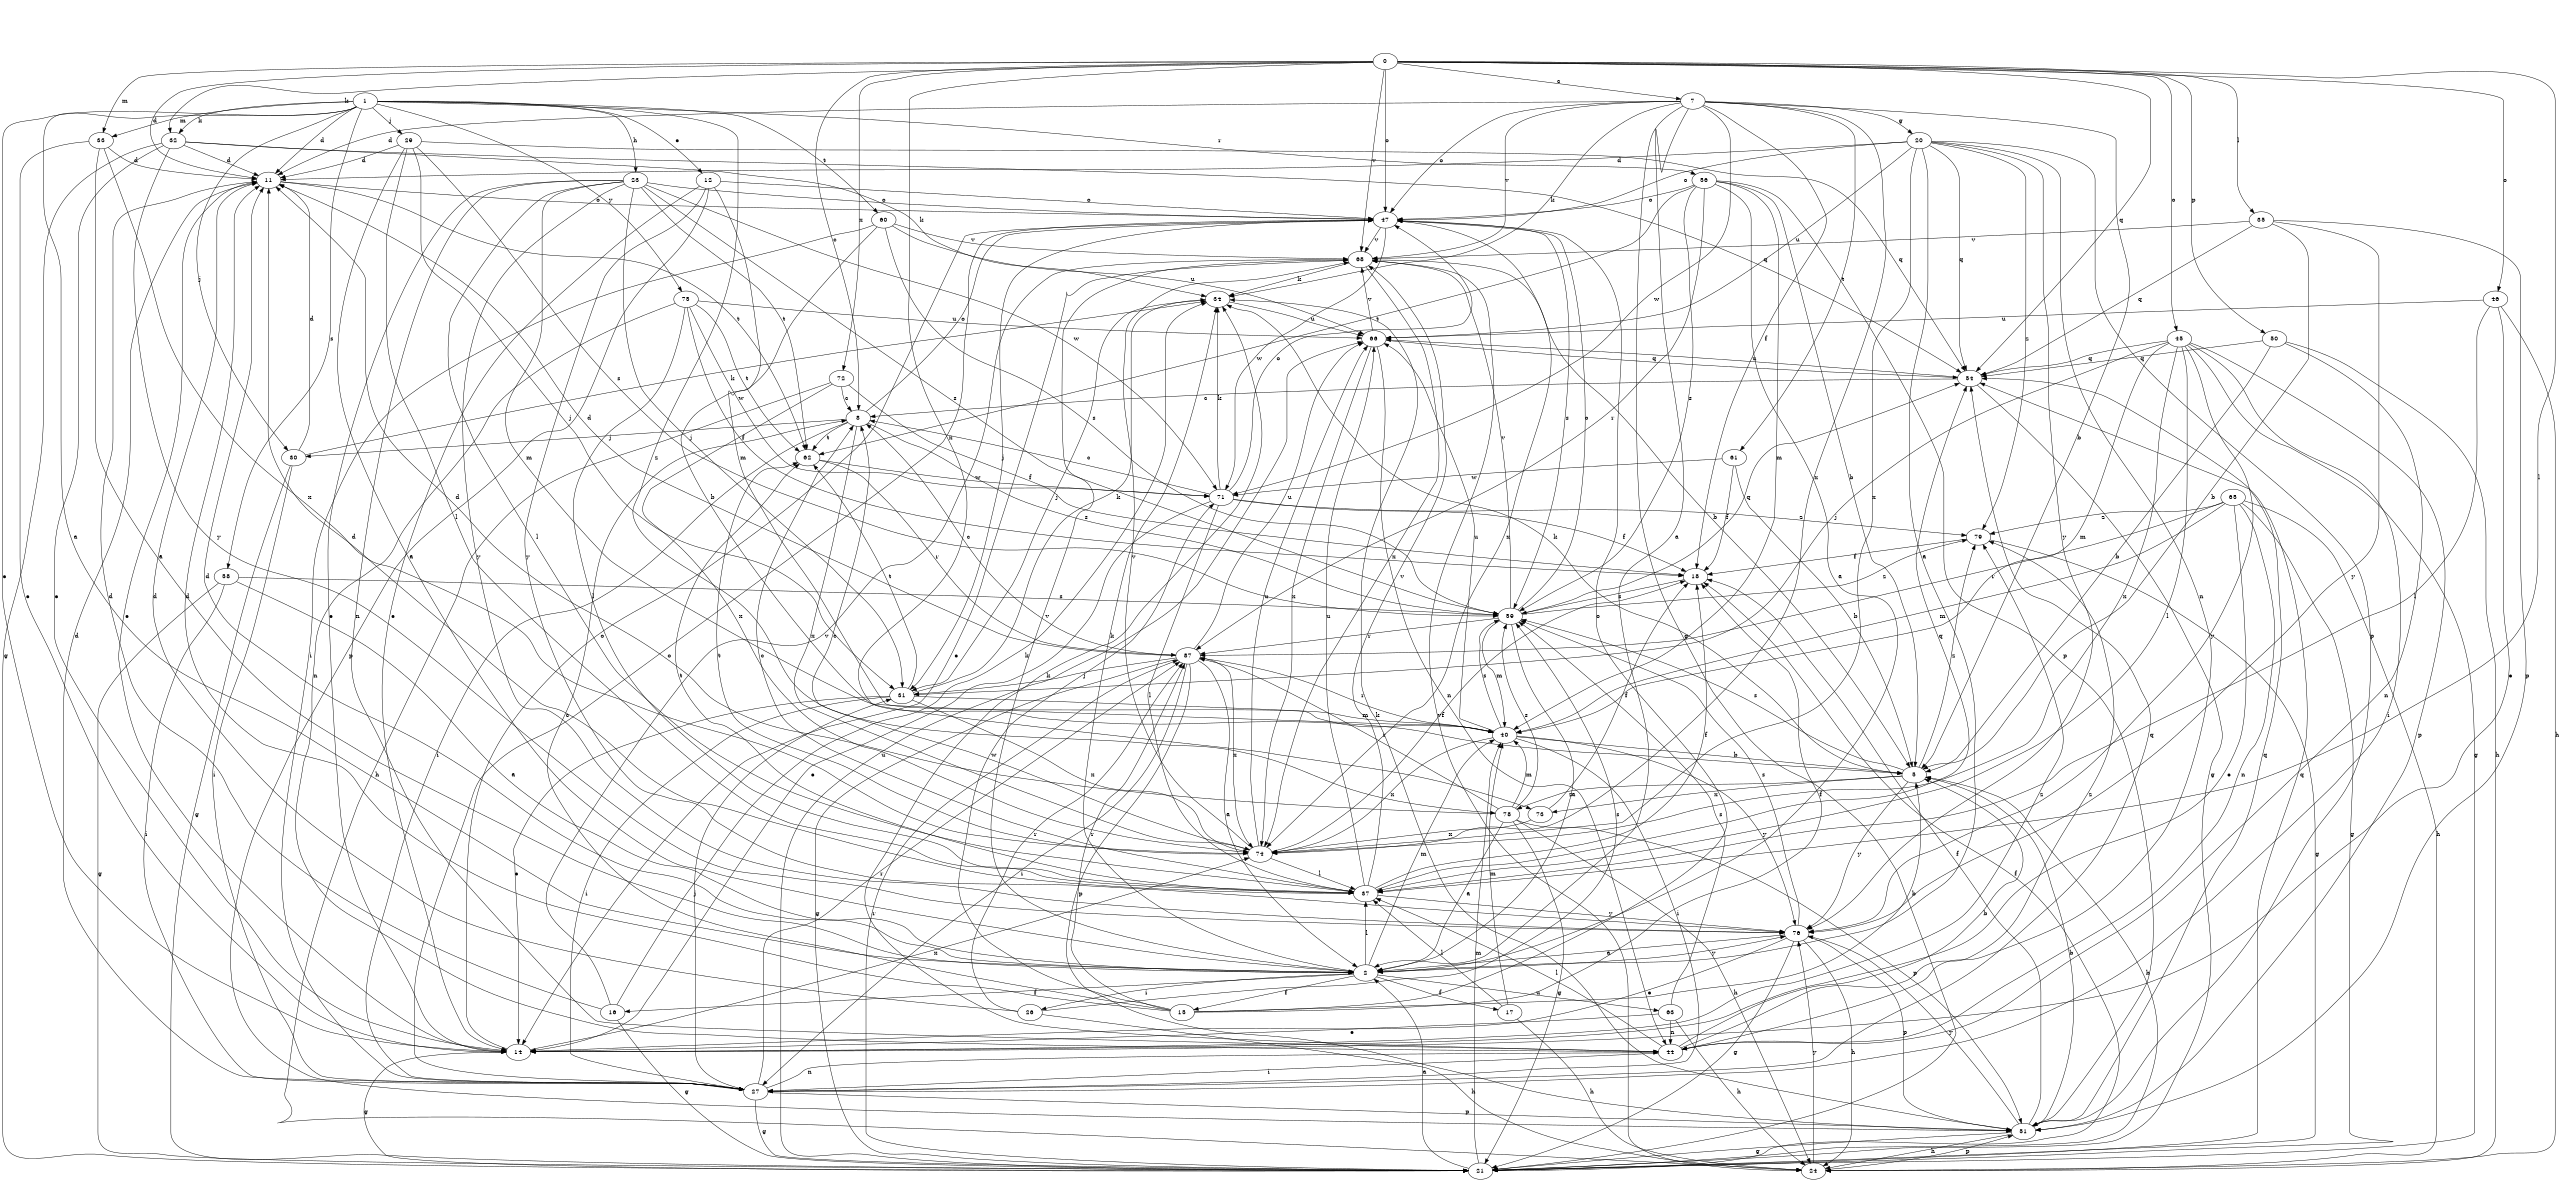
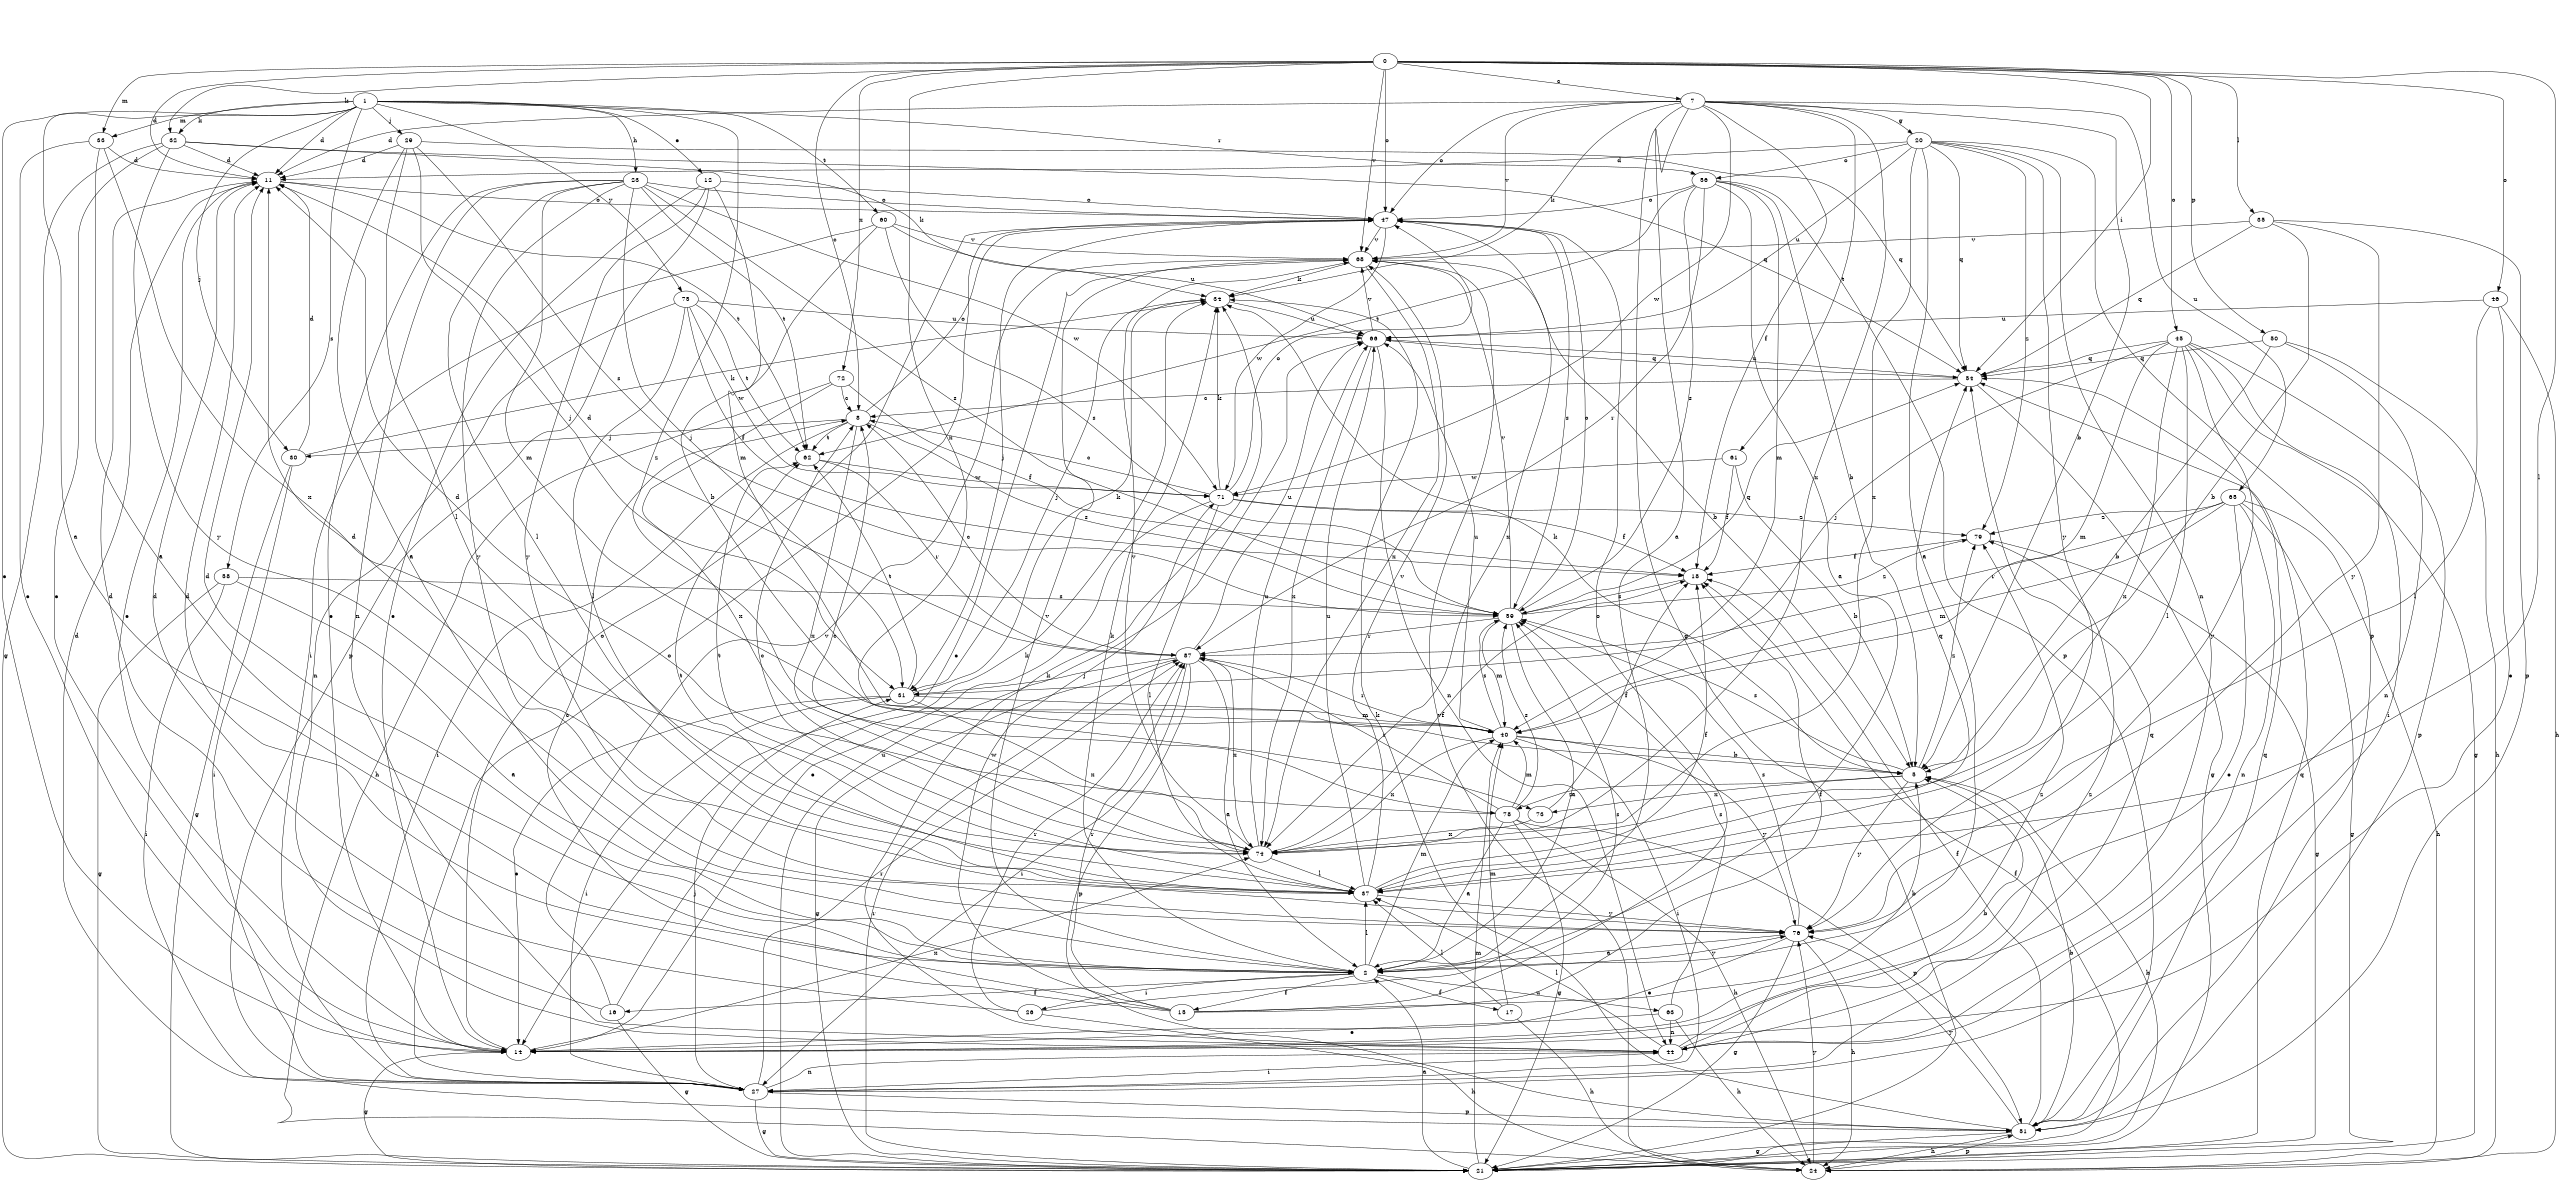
edge "7" -> "65": added, label "u"
edge "20" -> "47": now "20" -> "56"
edge "0" -> "54": label "q" -> "i"
edge "76" -> "51": removed, label "p"
